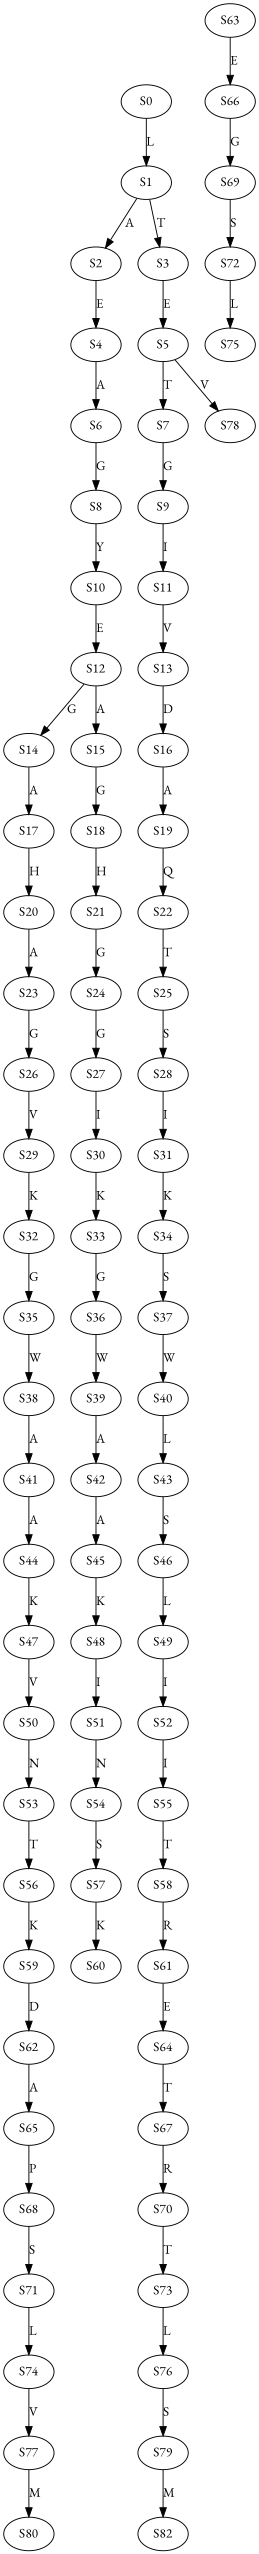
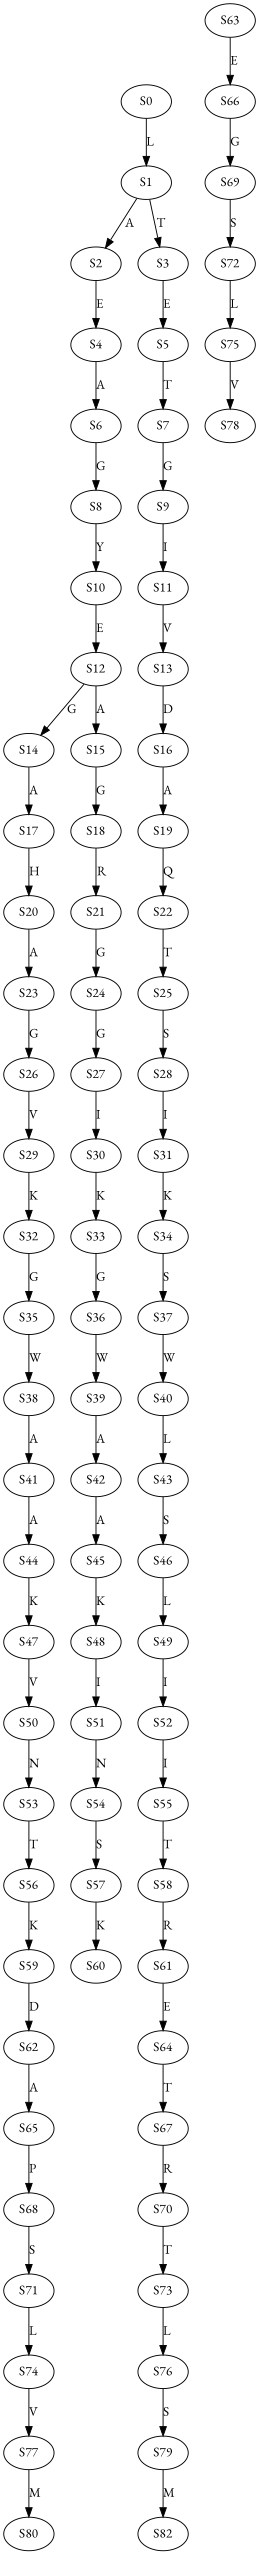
edge "S5" -> "S78": now "S75" -> "S78"
edge "S18" -> "S21": label "H" -> "R"
